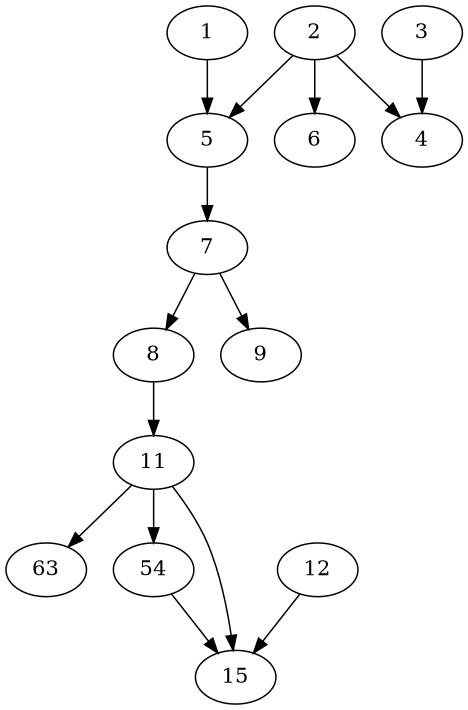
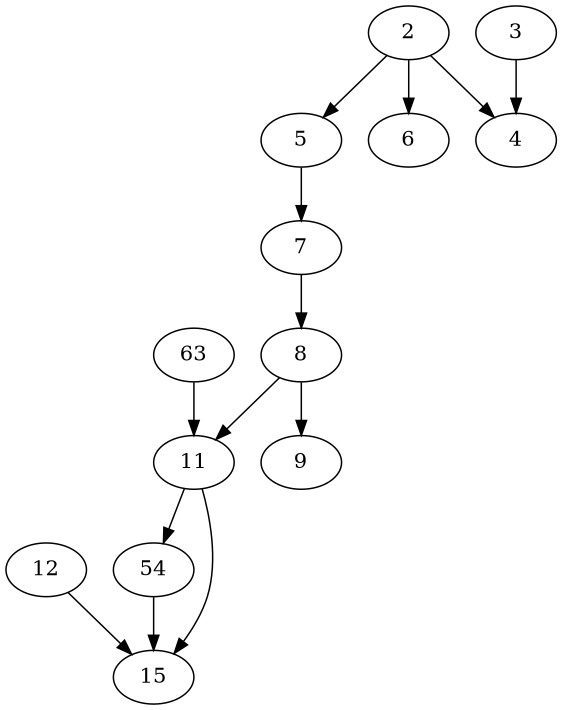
node "1": removed
edge "7" -> "9": now "8" -> "9"
edge "11" -> "63": reversed
